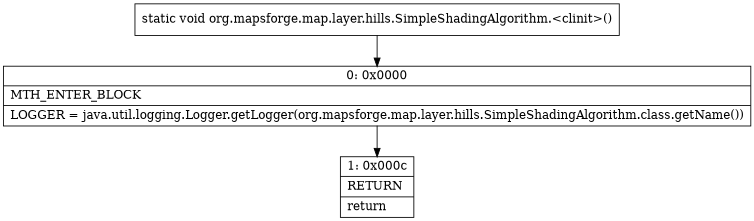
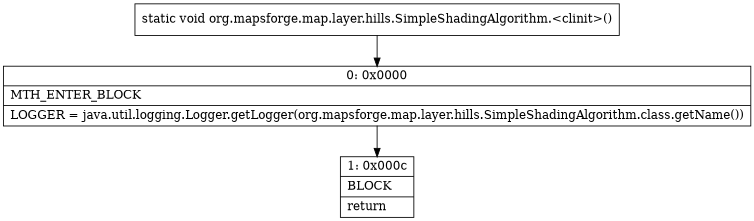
node "1: 0x000c": text "RETURN" -> "BLOCK"
